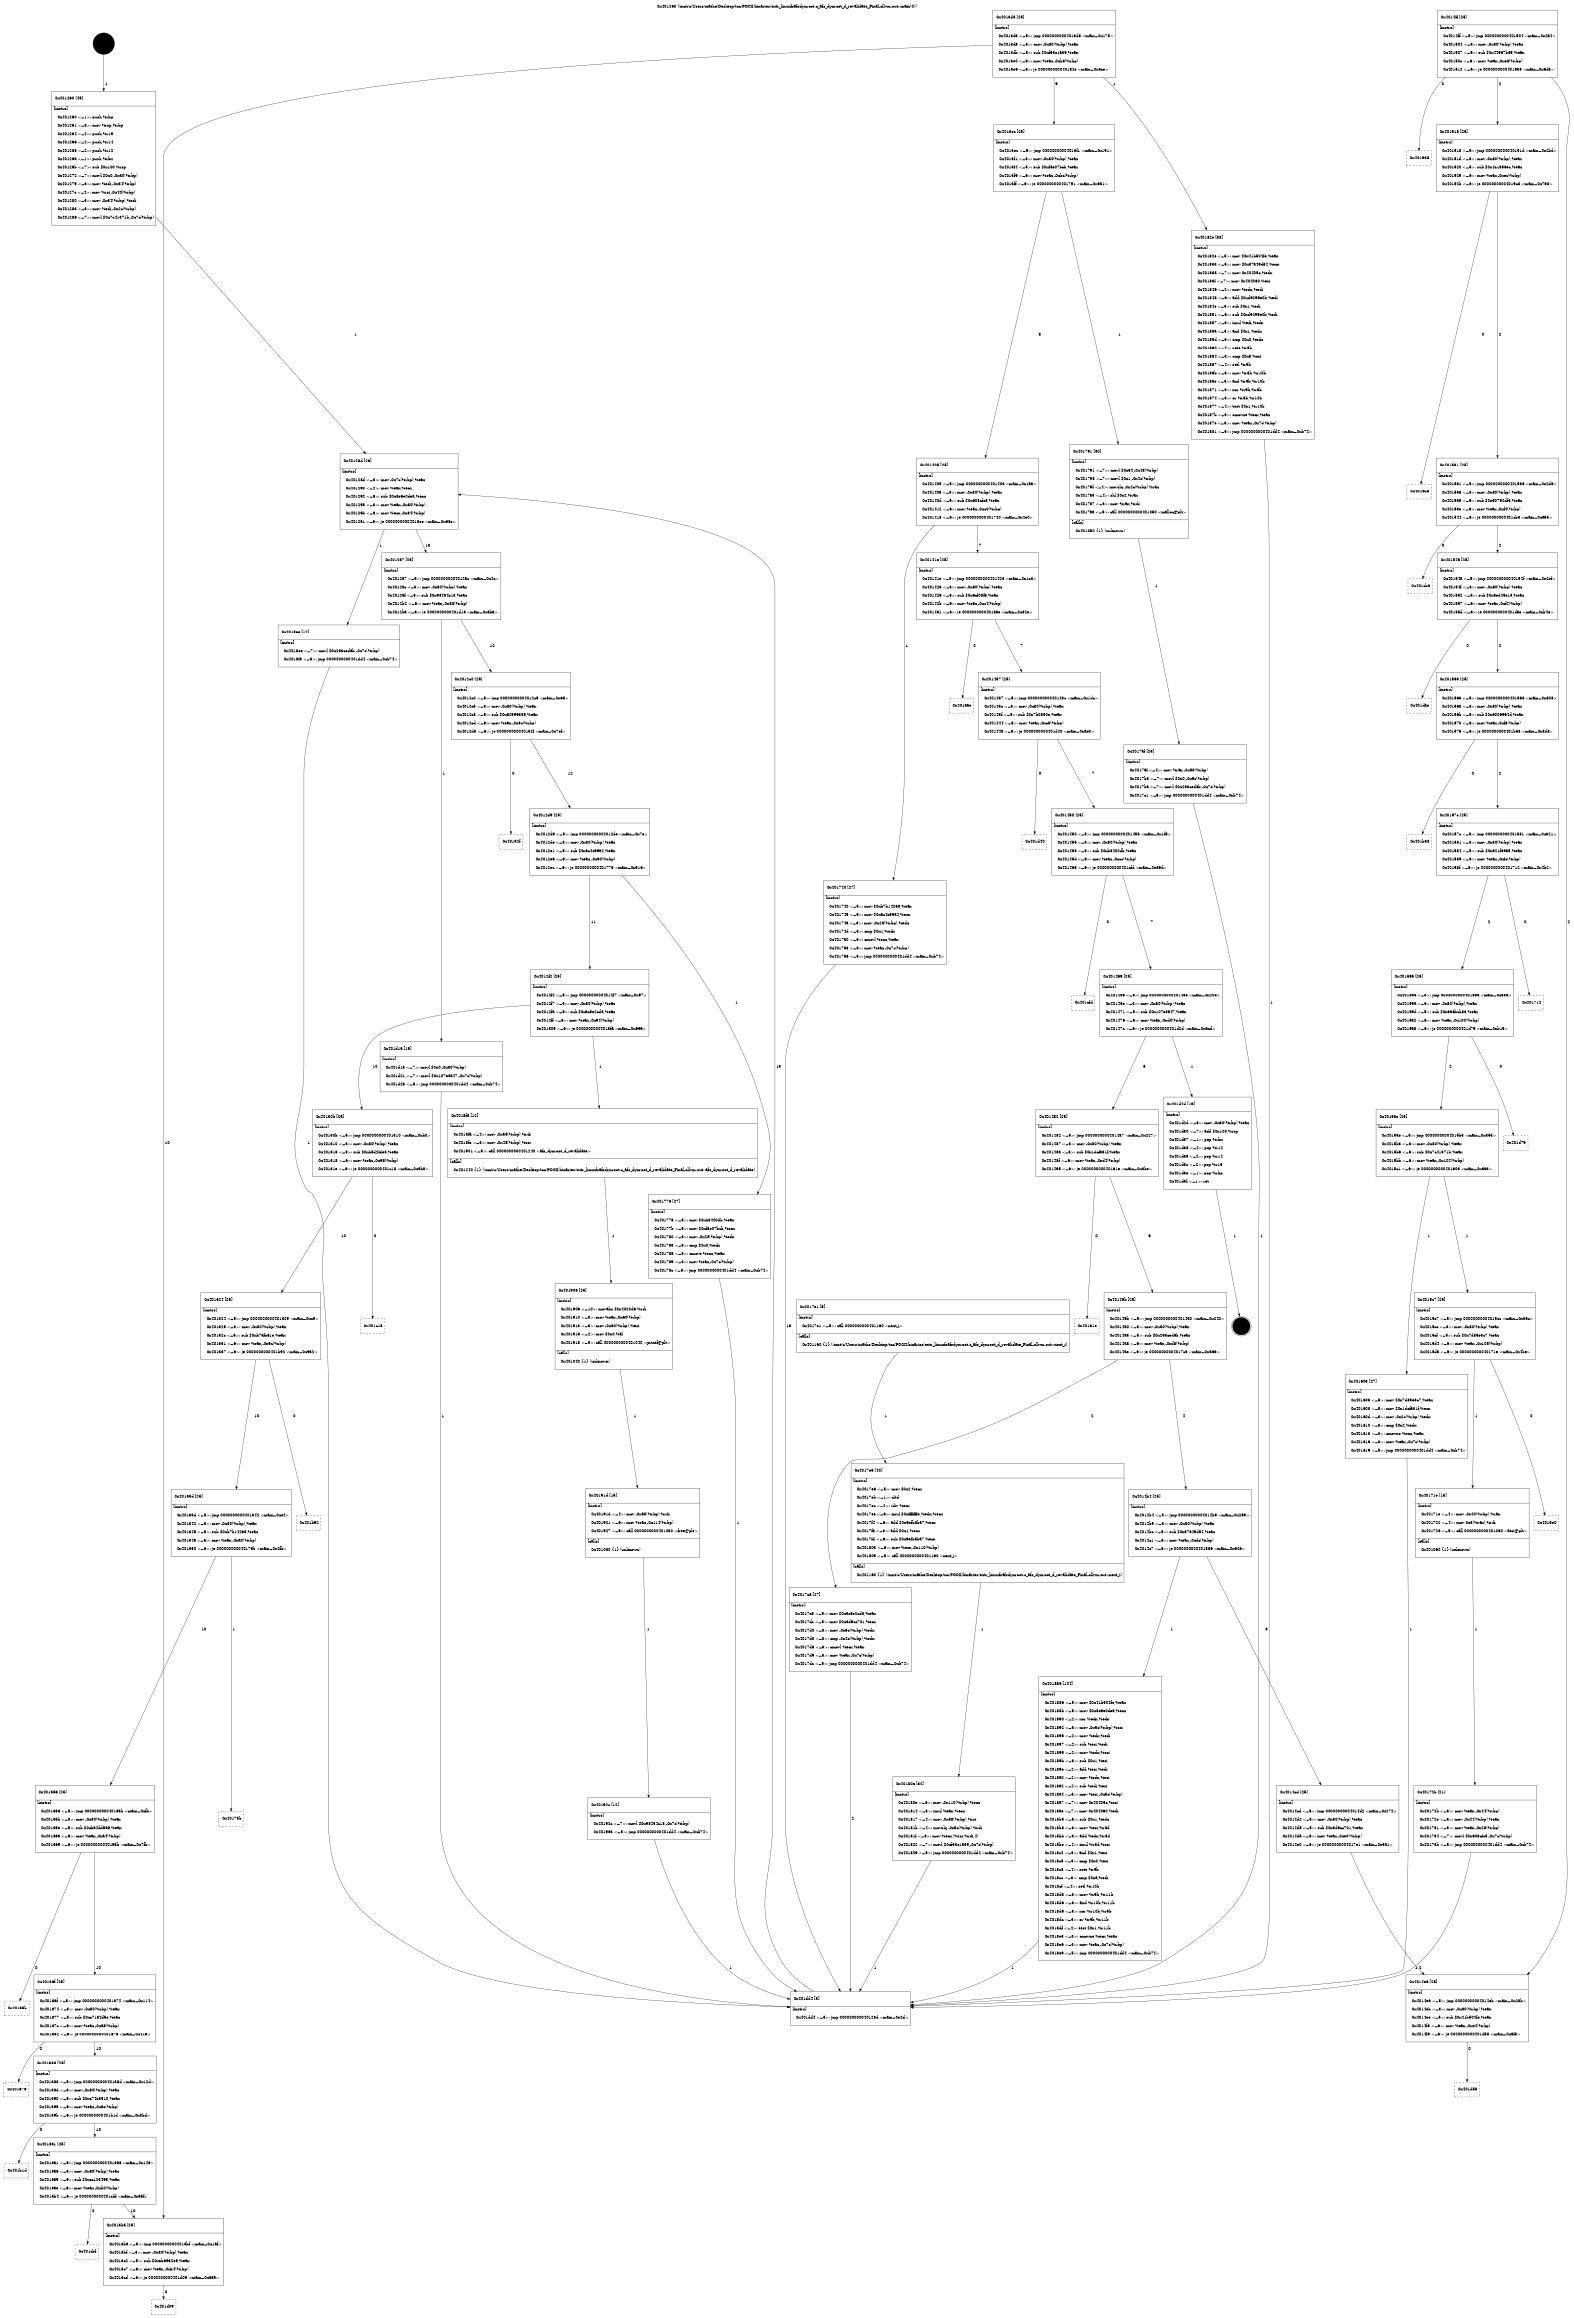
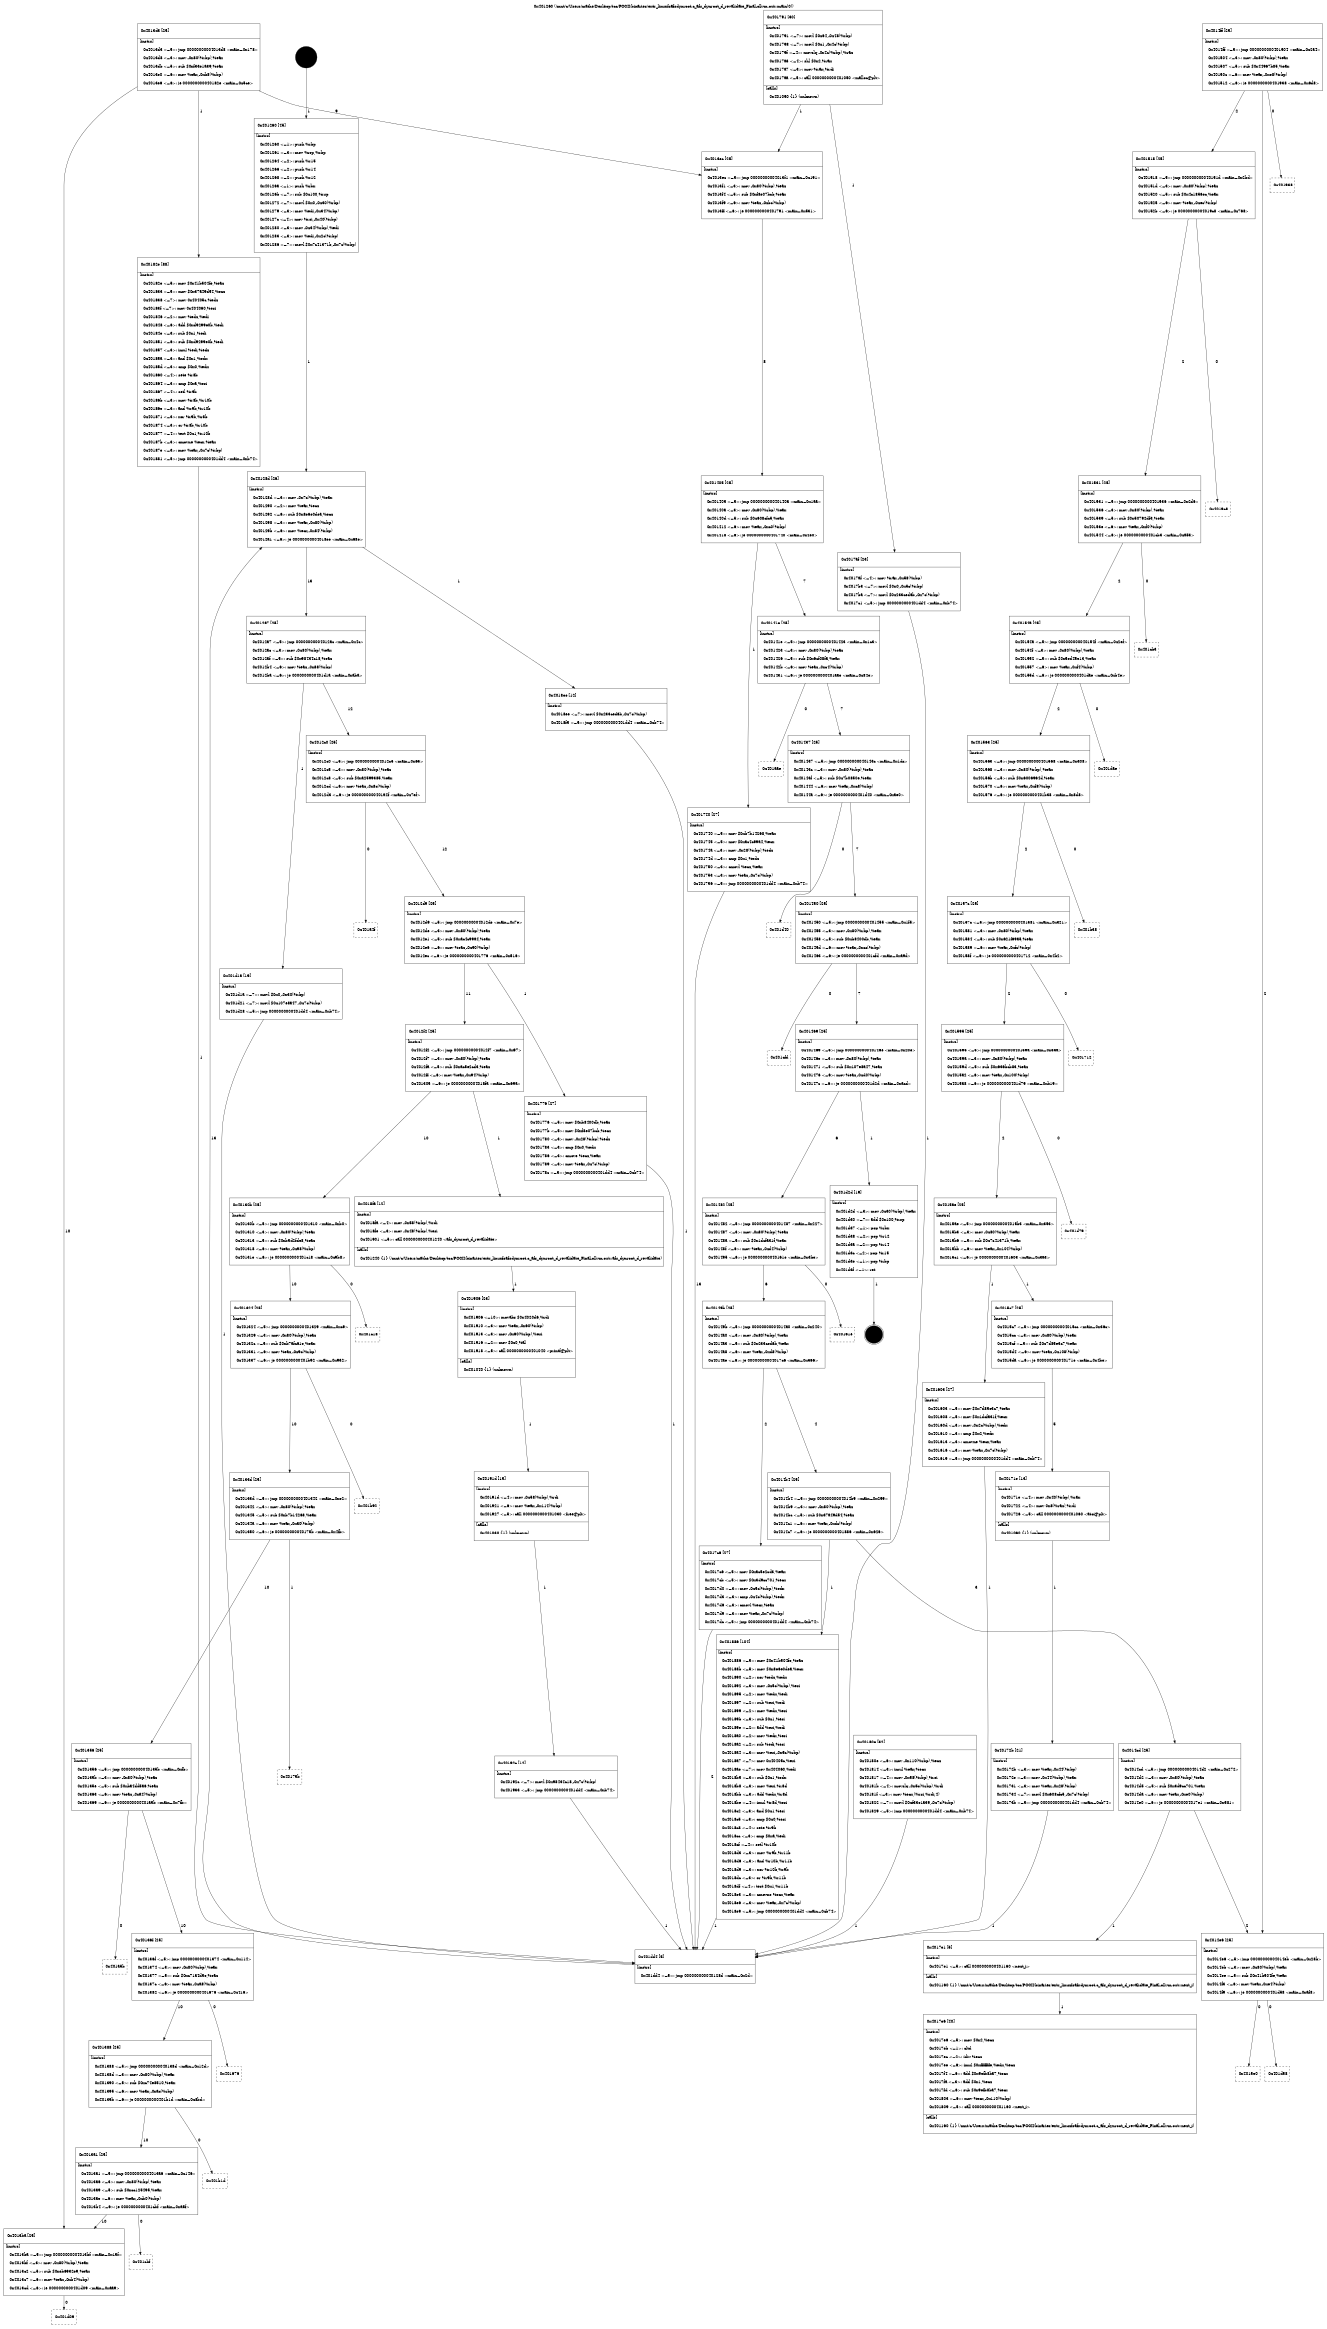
edge "0x4013ec [25]" -> "0x401791 [30]": reversed
edge "0x4015c7 [25]" -> "0x40171e [13]": label " 1" -> " 5"
edge "0x4015c7 [25]" -> "0x4015e0": now "0x4014e6 [25]" -> "0x4015e0"
edge "0x4017e6 [40]" -> "0x40180e [32]": removed, label "1"
edge "0x4014cd [25]" -> "0x4017e1 [5]": added, label "1"
